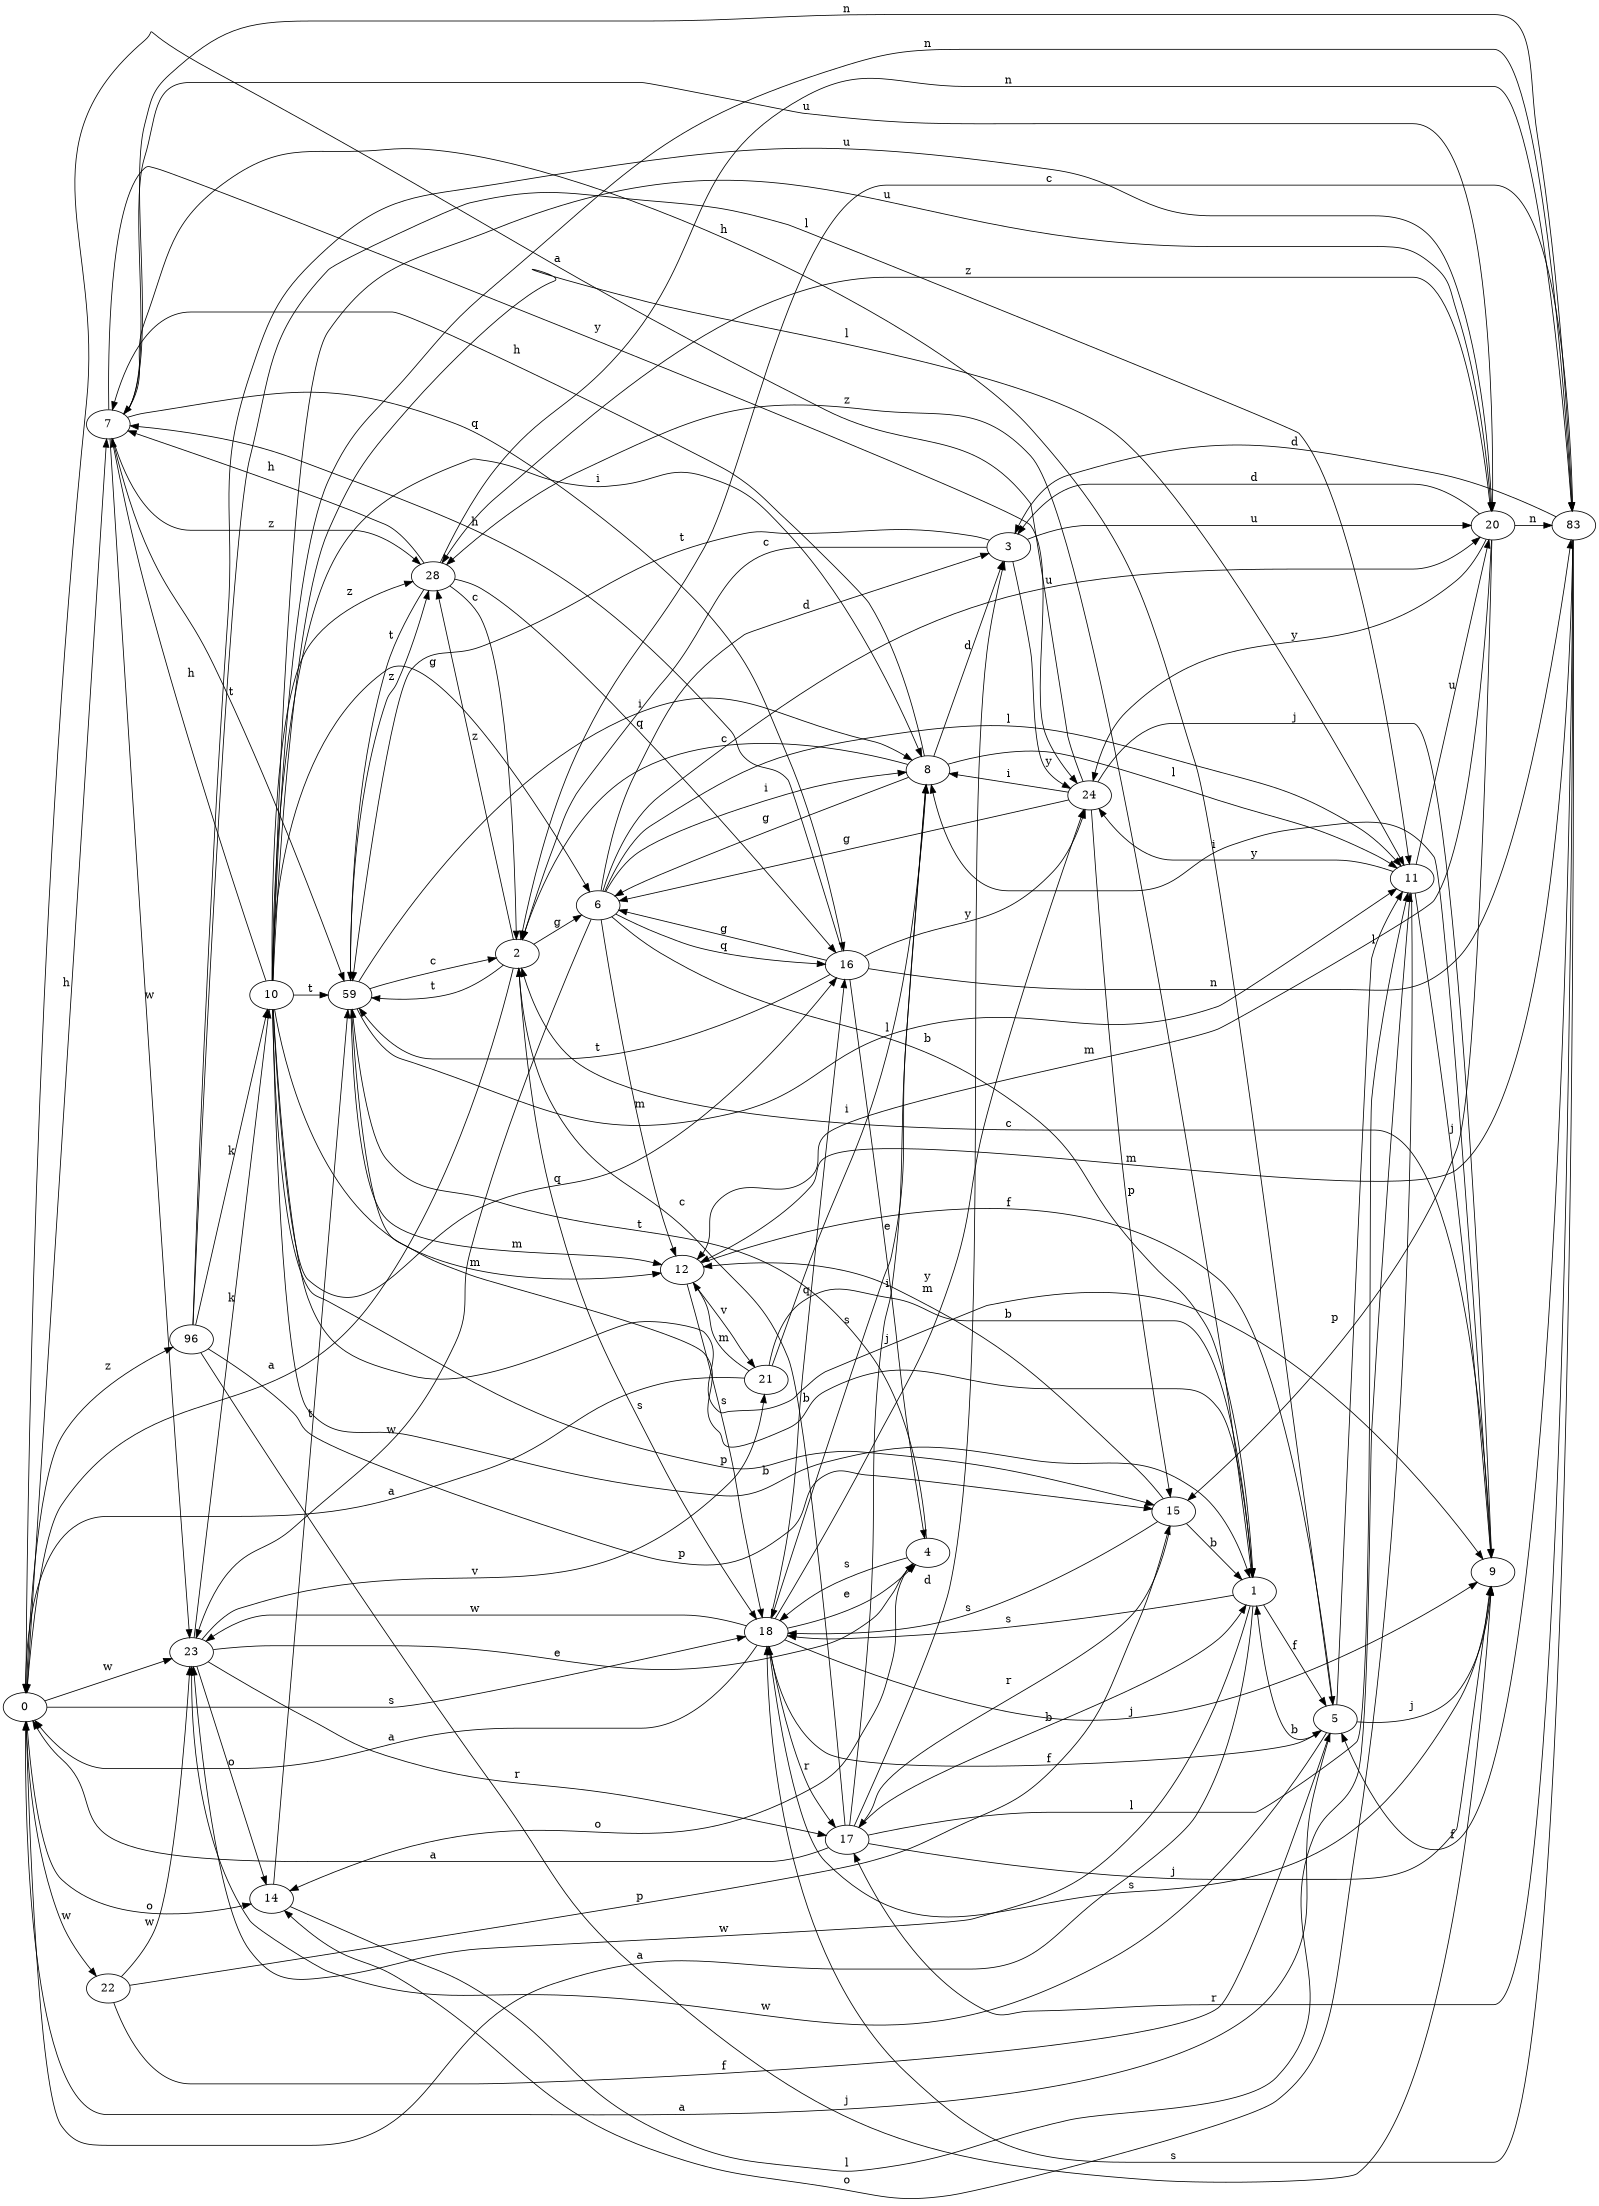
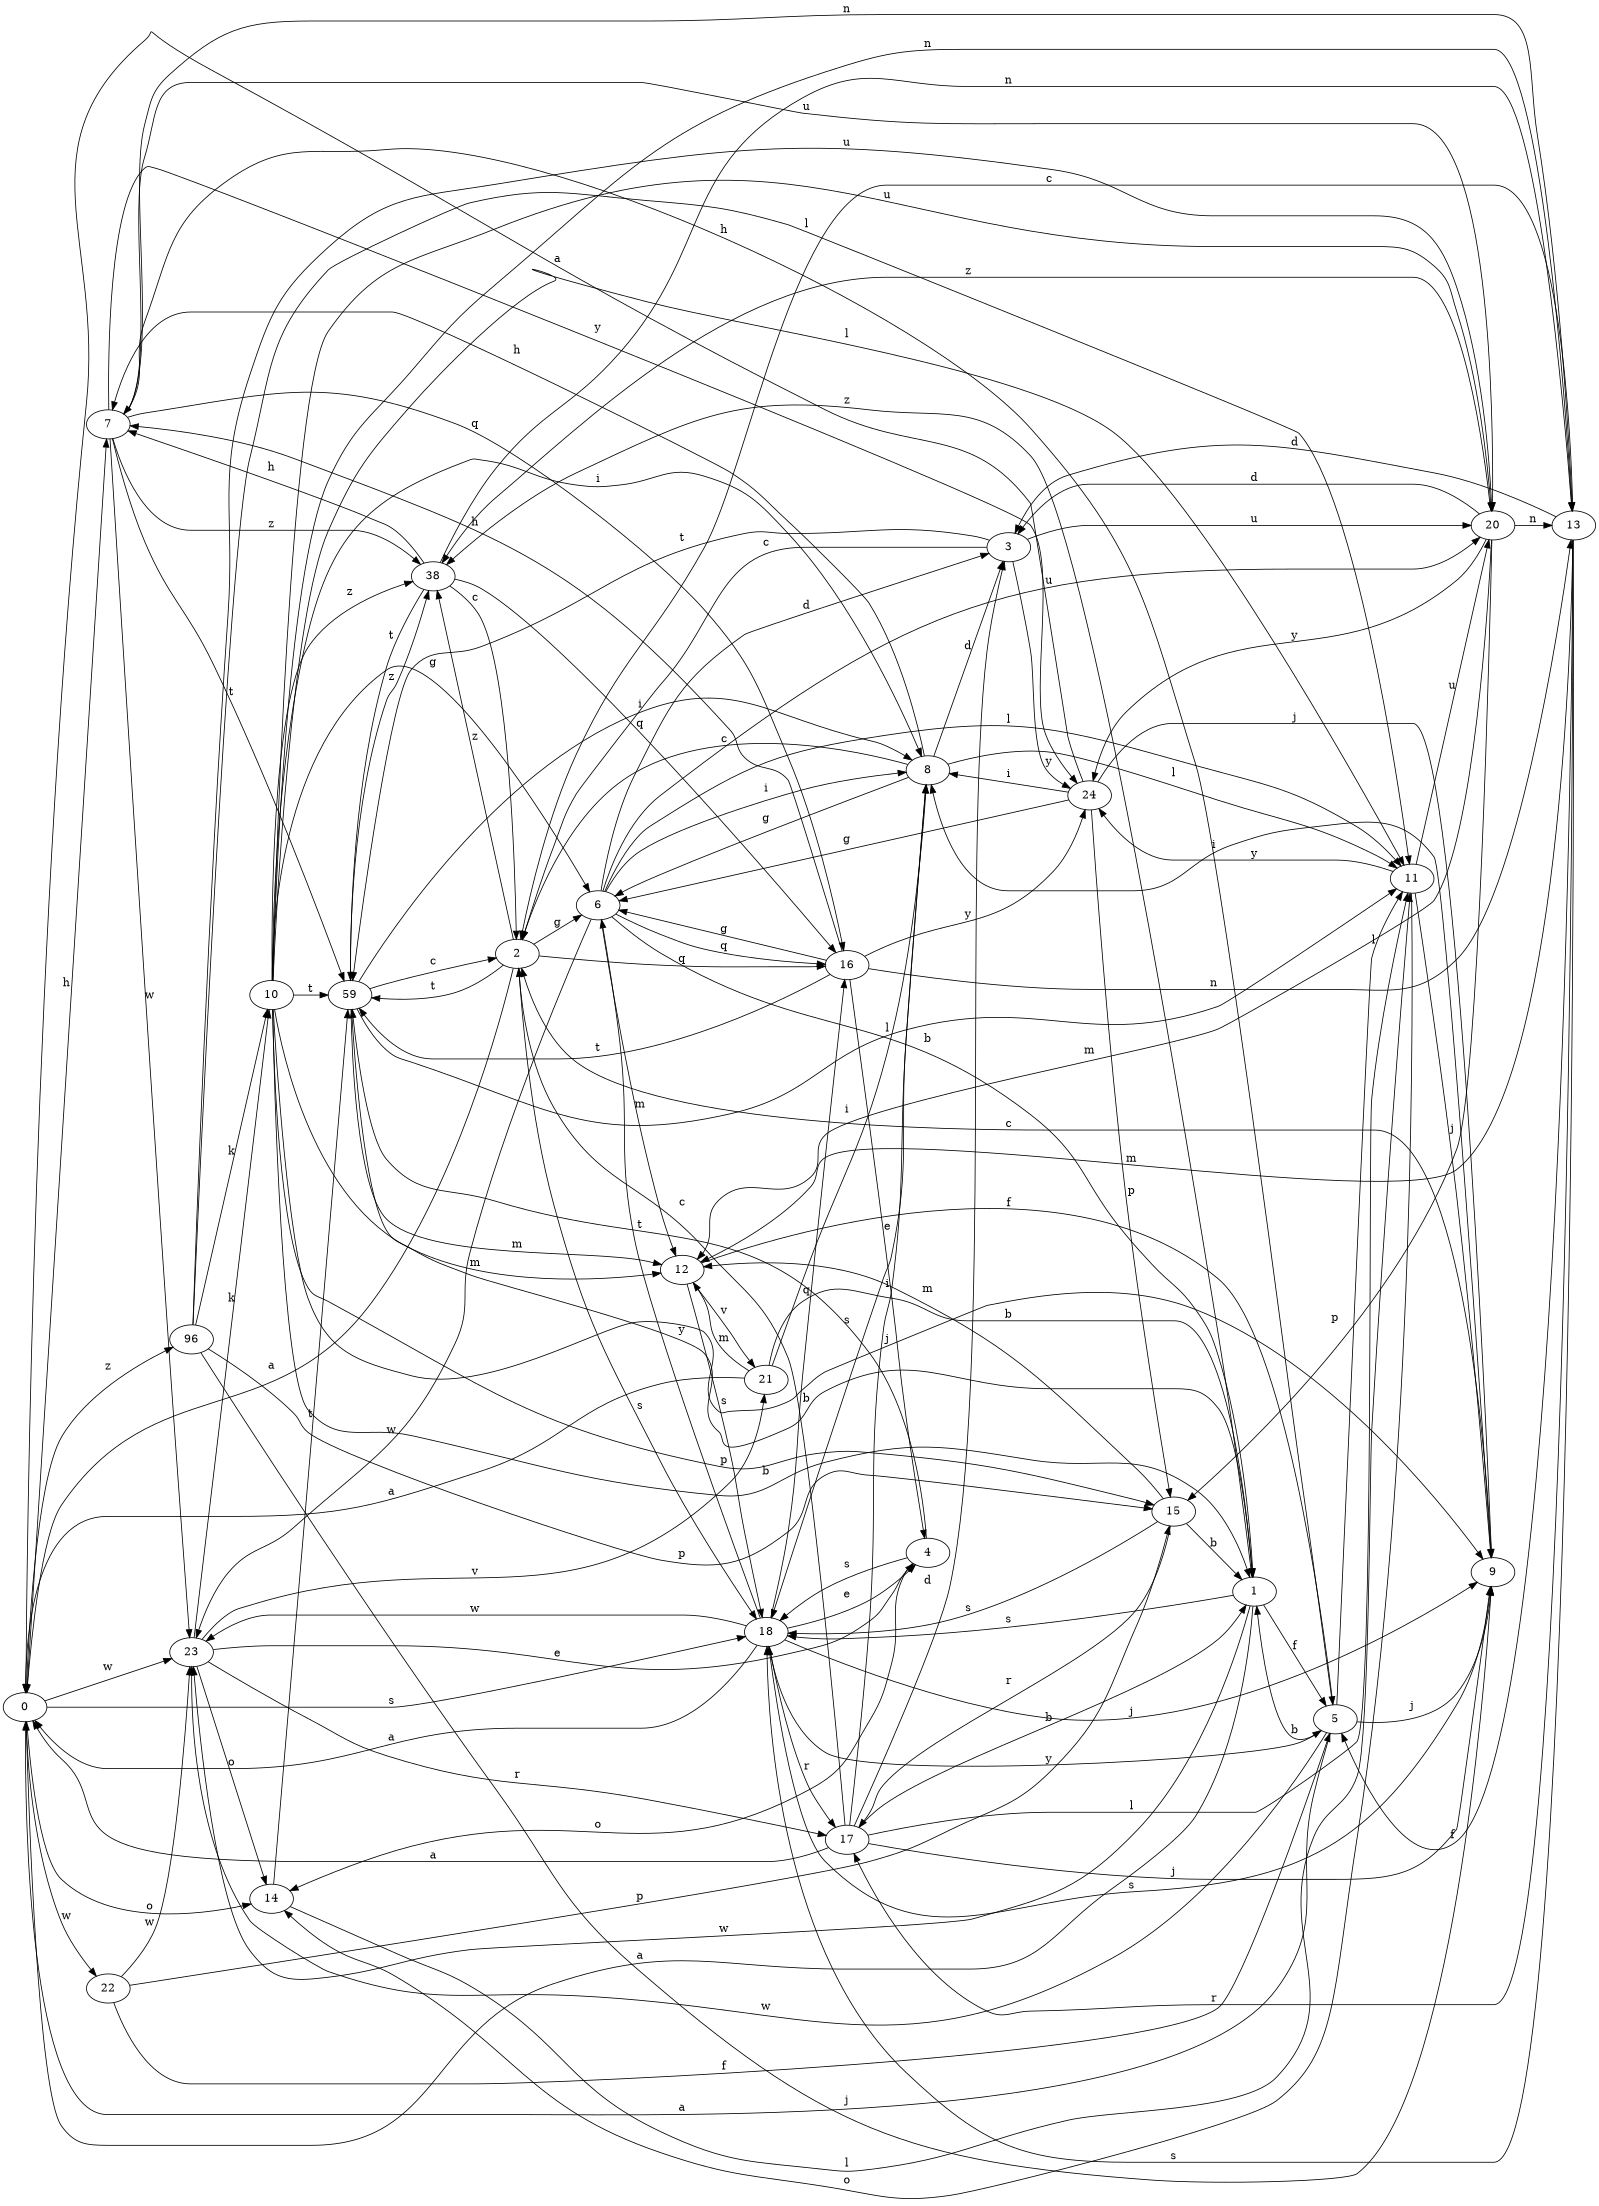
node "83": label "83" -> "13"
node "28": label "28" -> "38"
edge "10" -> "7": removed, label "h"
edge "10" -> "16": now "2" -> "16"
edge "18" -> "24": now "18" -> "6"
edge "18" -> "5": label "f" -> "y"
